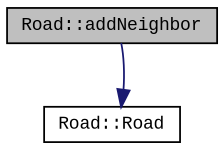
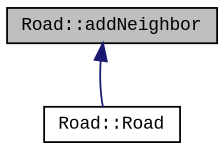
edge "Road::addNeighbor" -> "Road::Road": reversed
